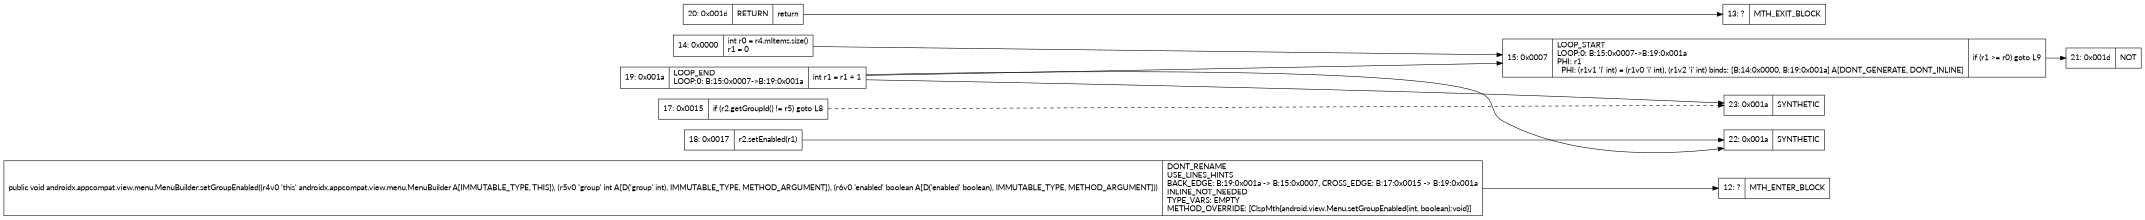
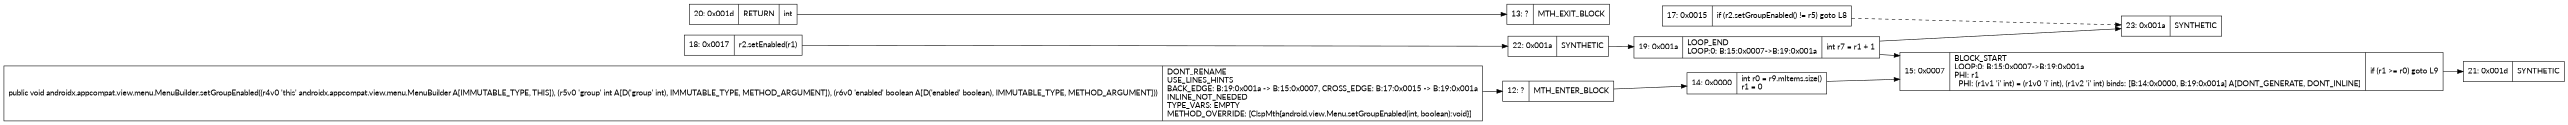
node "20: 0x001d": text "return" -> "int"
node "14: 0x0000": text "int r0 = r4.mItems.size()" -> "int r0 = r9.mItems.size()"
node "15: 0x0007": text "LOOP_START" -> "BLOCK_START"
node "21: 0x001d": text "NOT" -> "SYNTHETIC"
edge "19: 0x001a" -> "22: 0x001a": reversed
node "19: 0x001a": text "int r1 = r1 + 1" -> "int r7 = r1 + 1"
edge "12: ?" -> "14: 0x0000": added
node "17: 0x0015": text "if (r2.getGroupId() != r5) goto L8" -> "if (r2.setGroupEnabled() != r5) goto L8"
